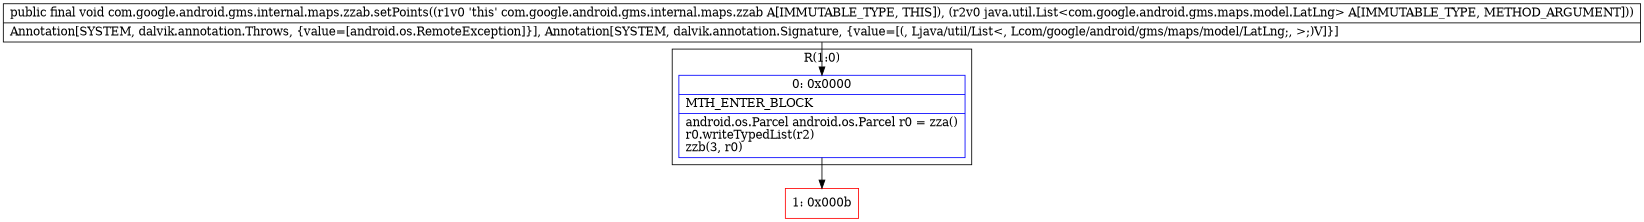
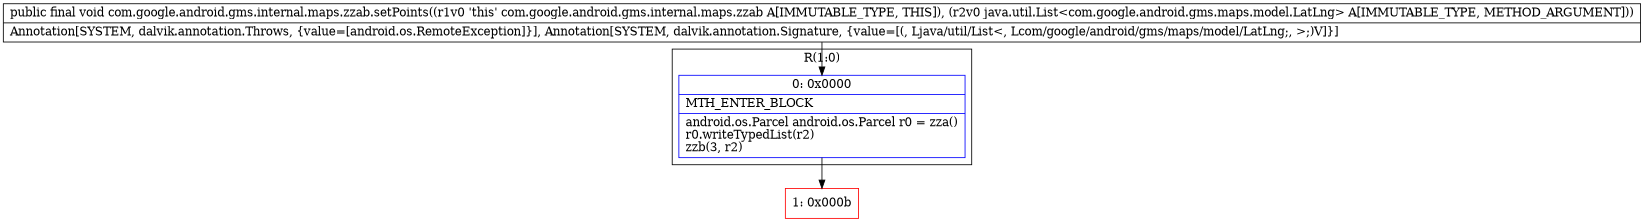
node "0: 0x0000": text "zzb(3, r0)" -> "zzb(3, r2)"
